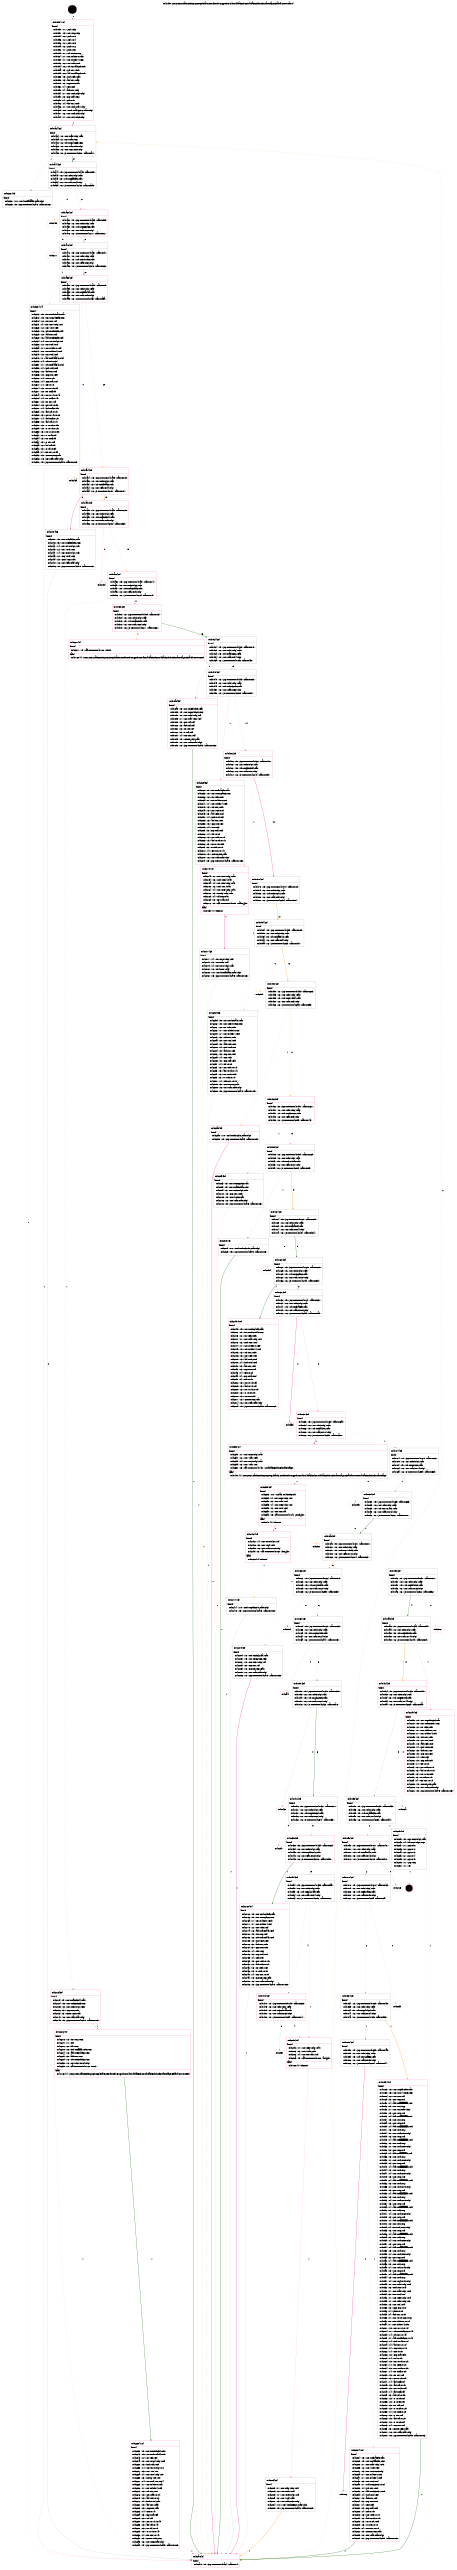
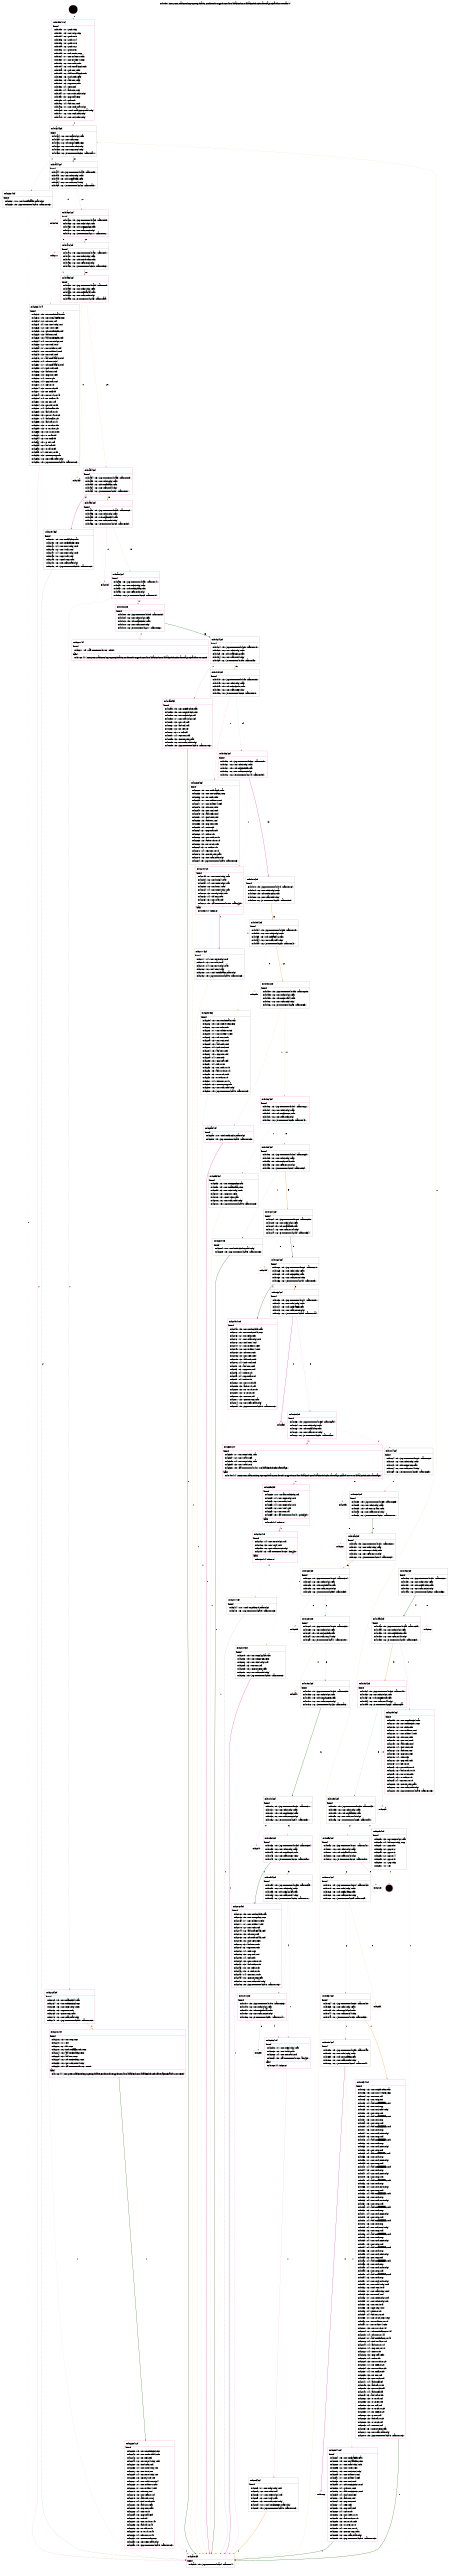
node "0x402423": removed
